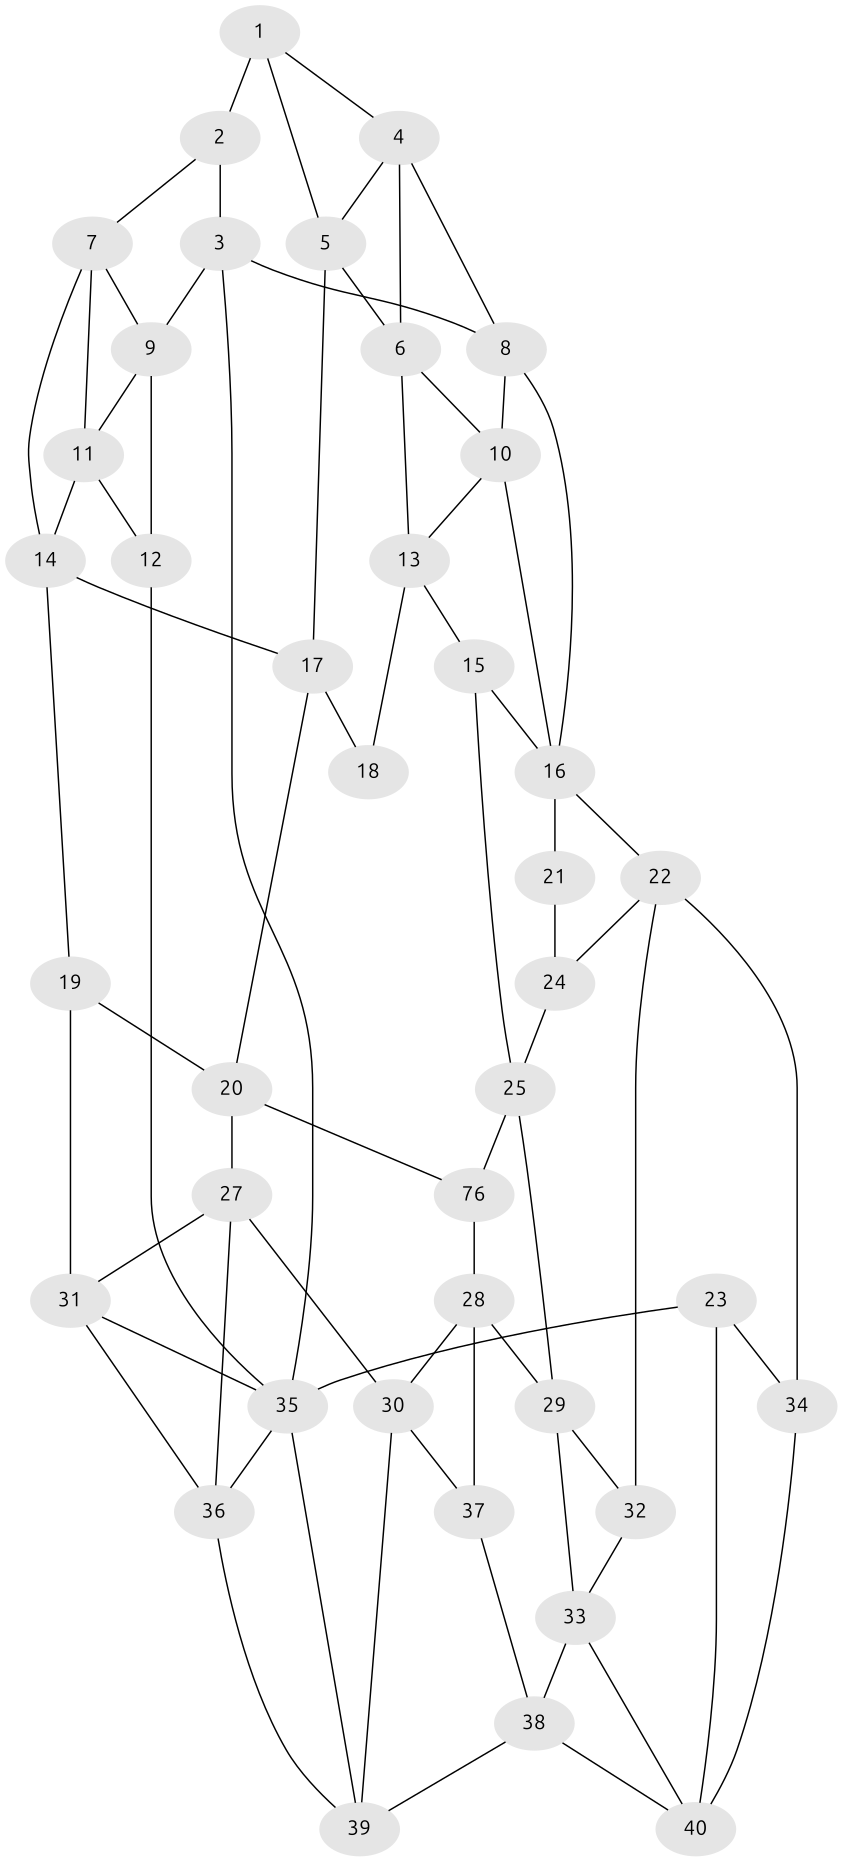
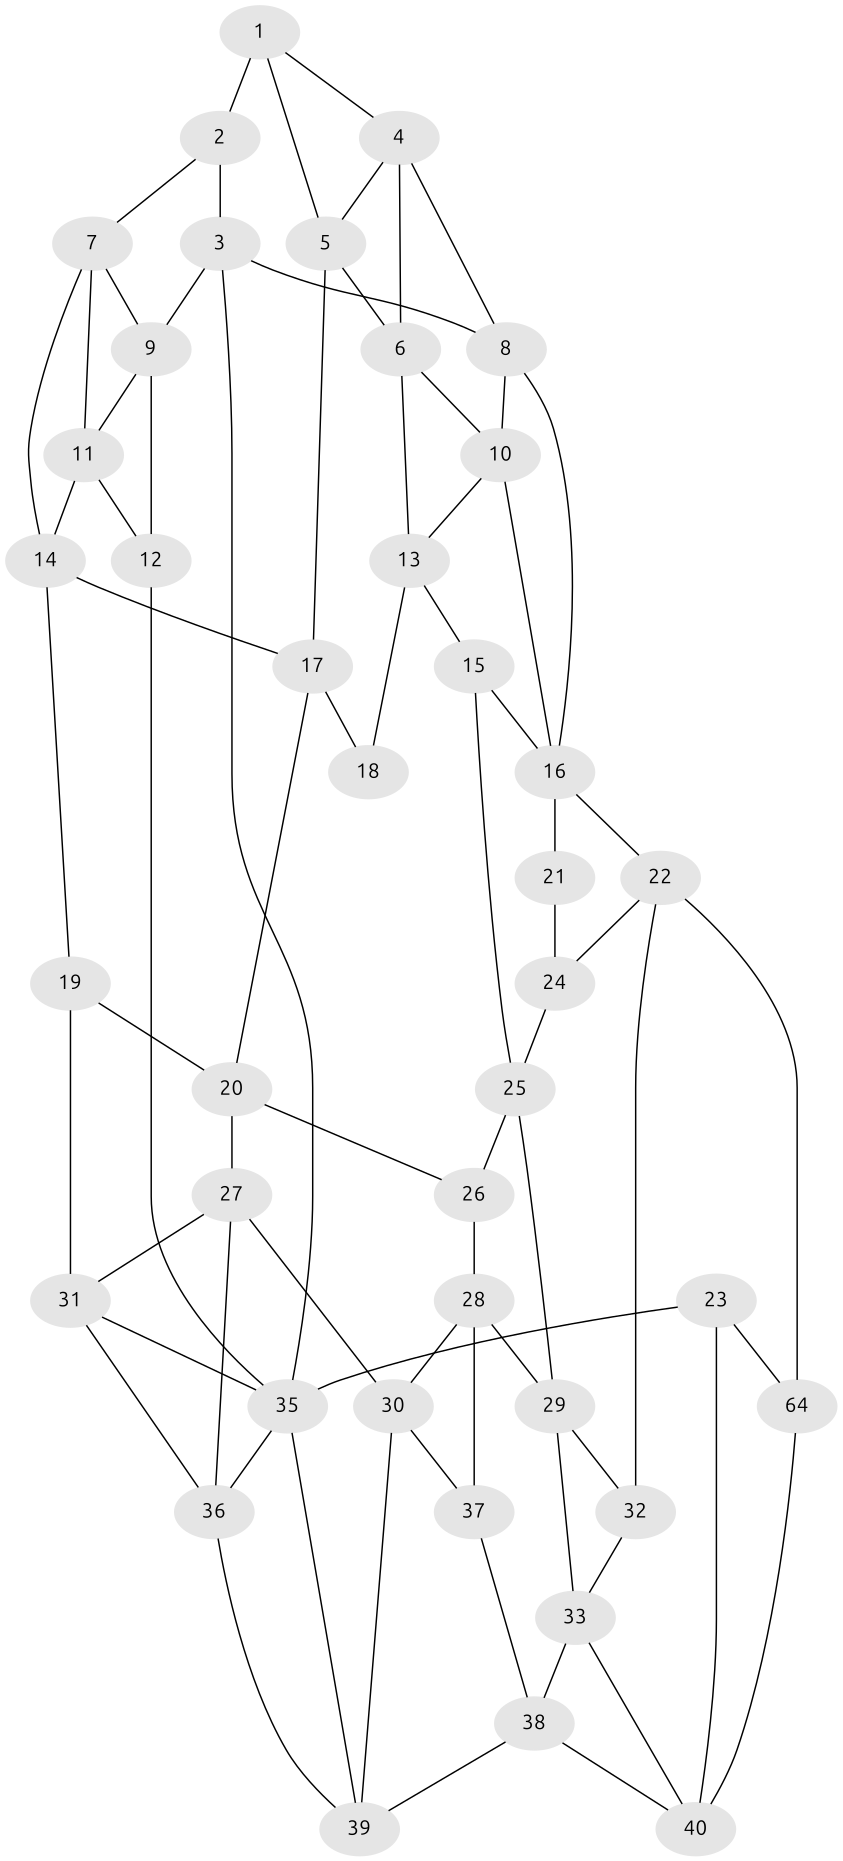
node "76": label "76" -> "26"
node "34": label "34" -> "64"
